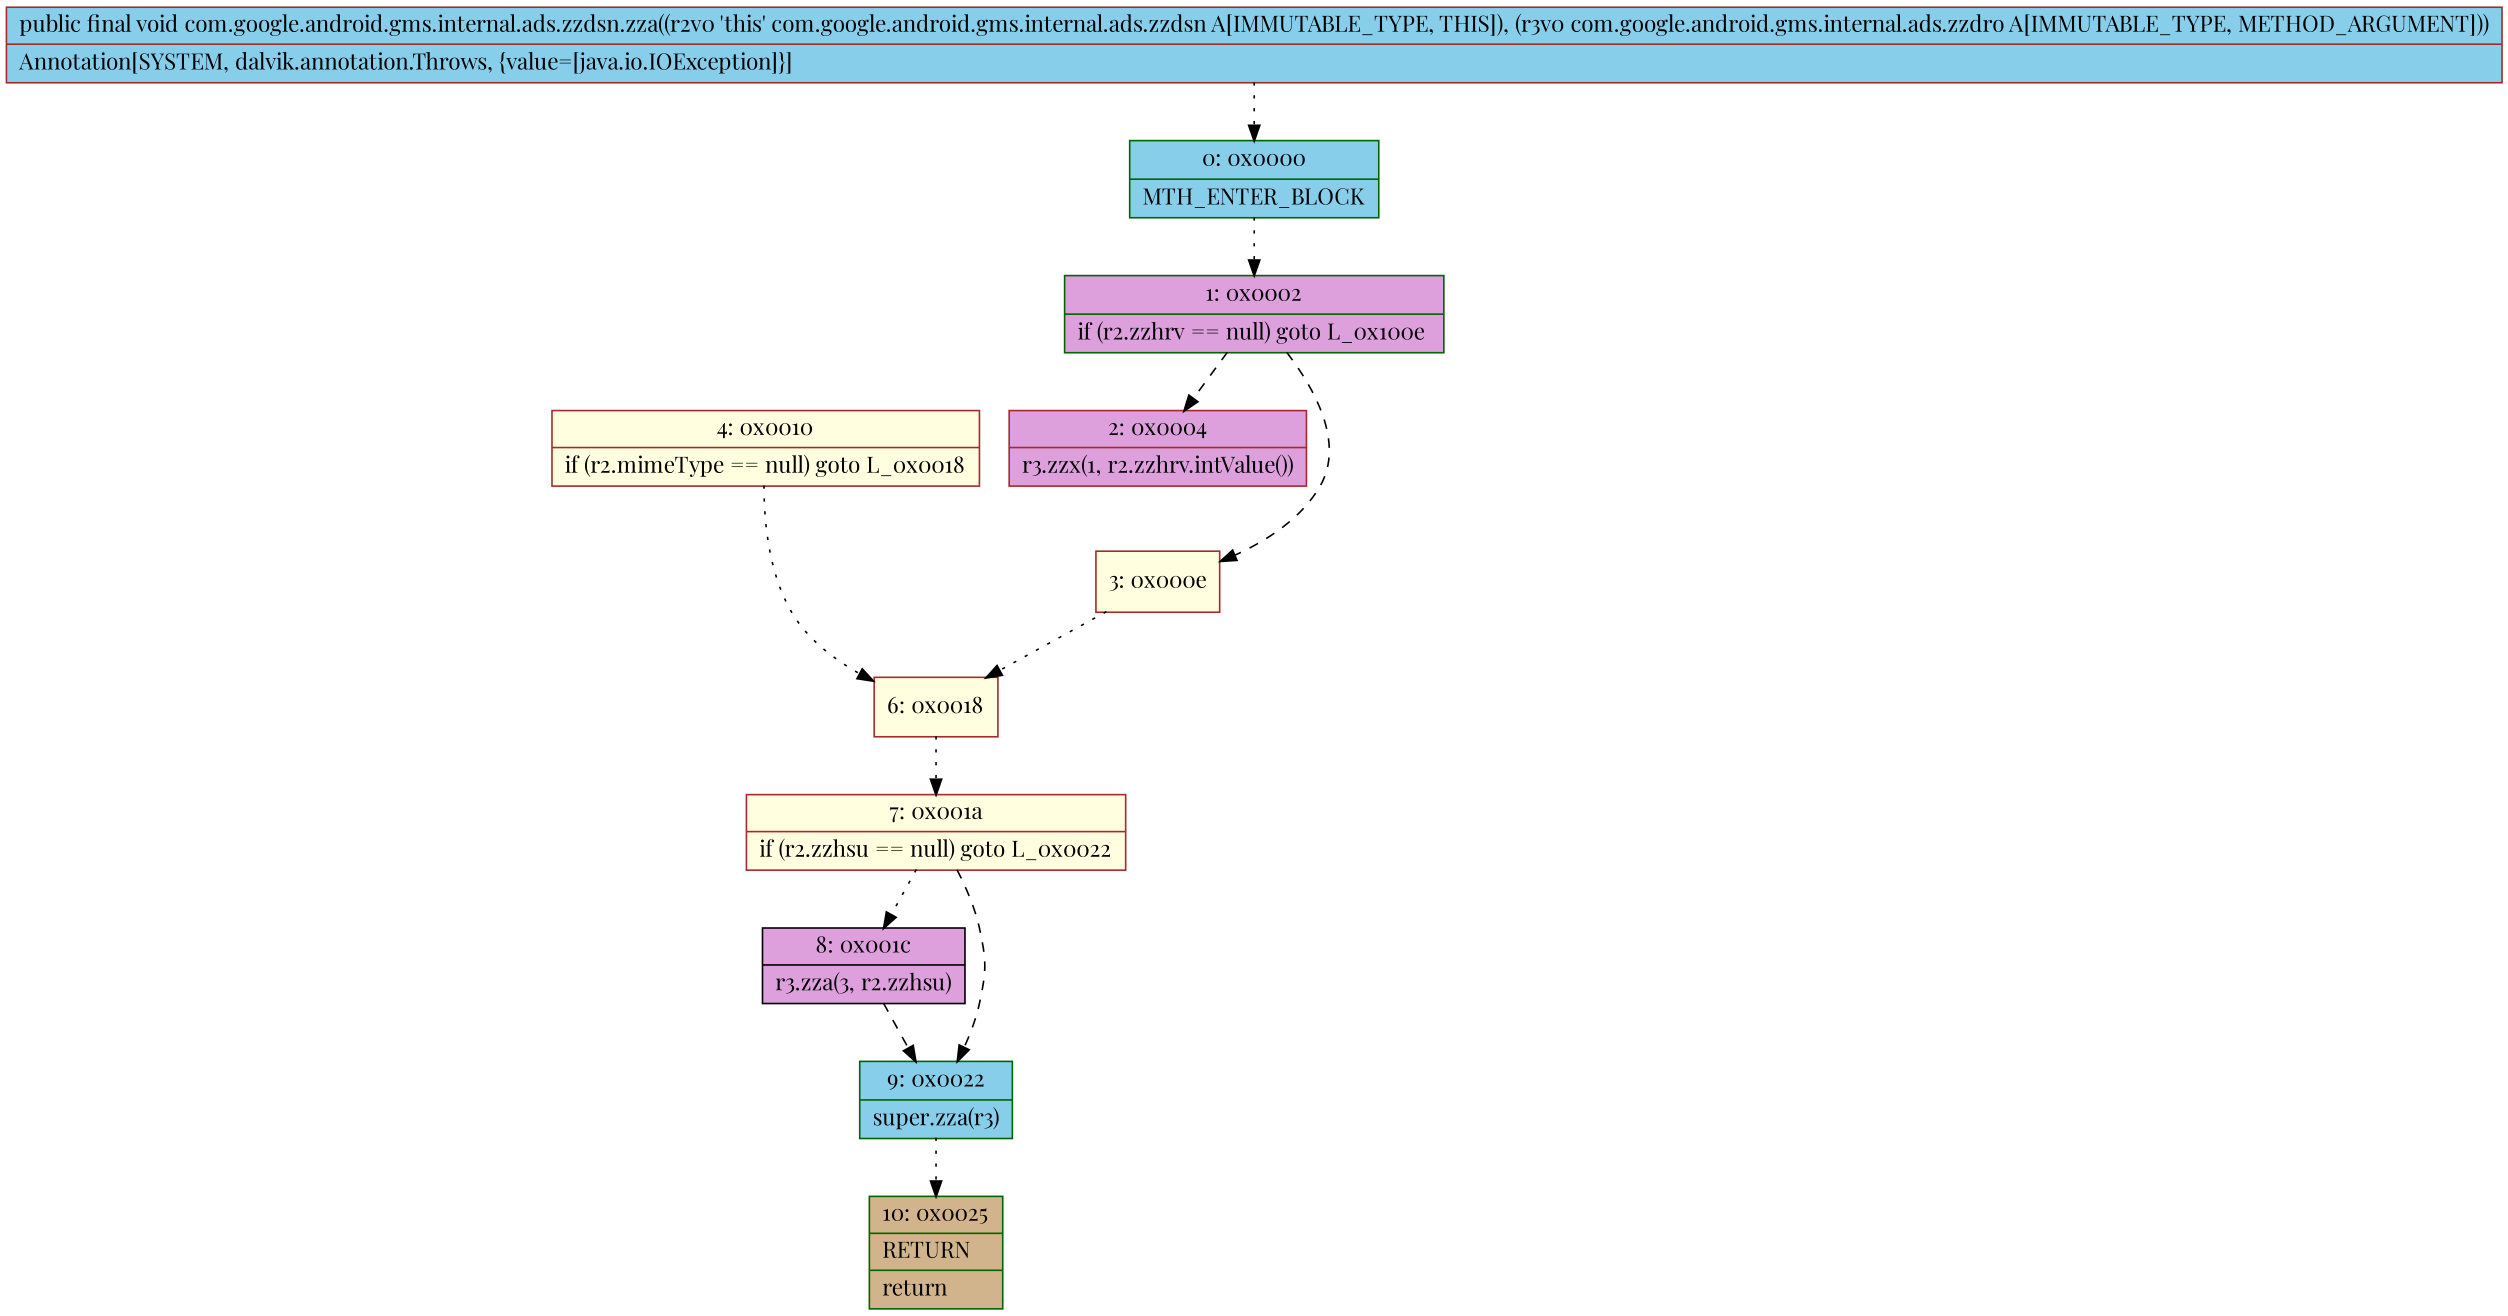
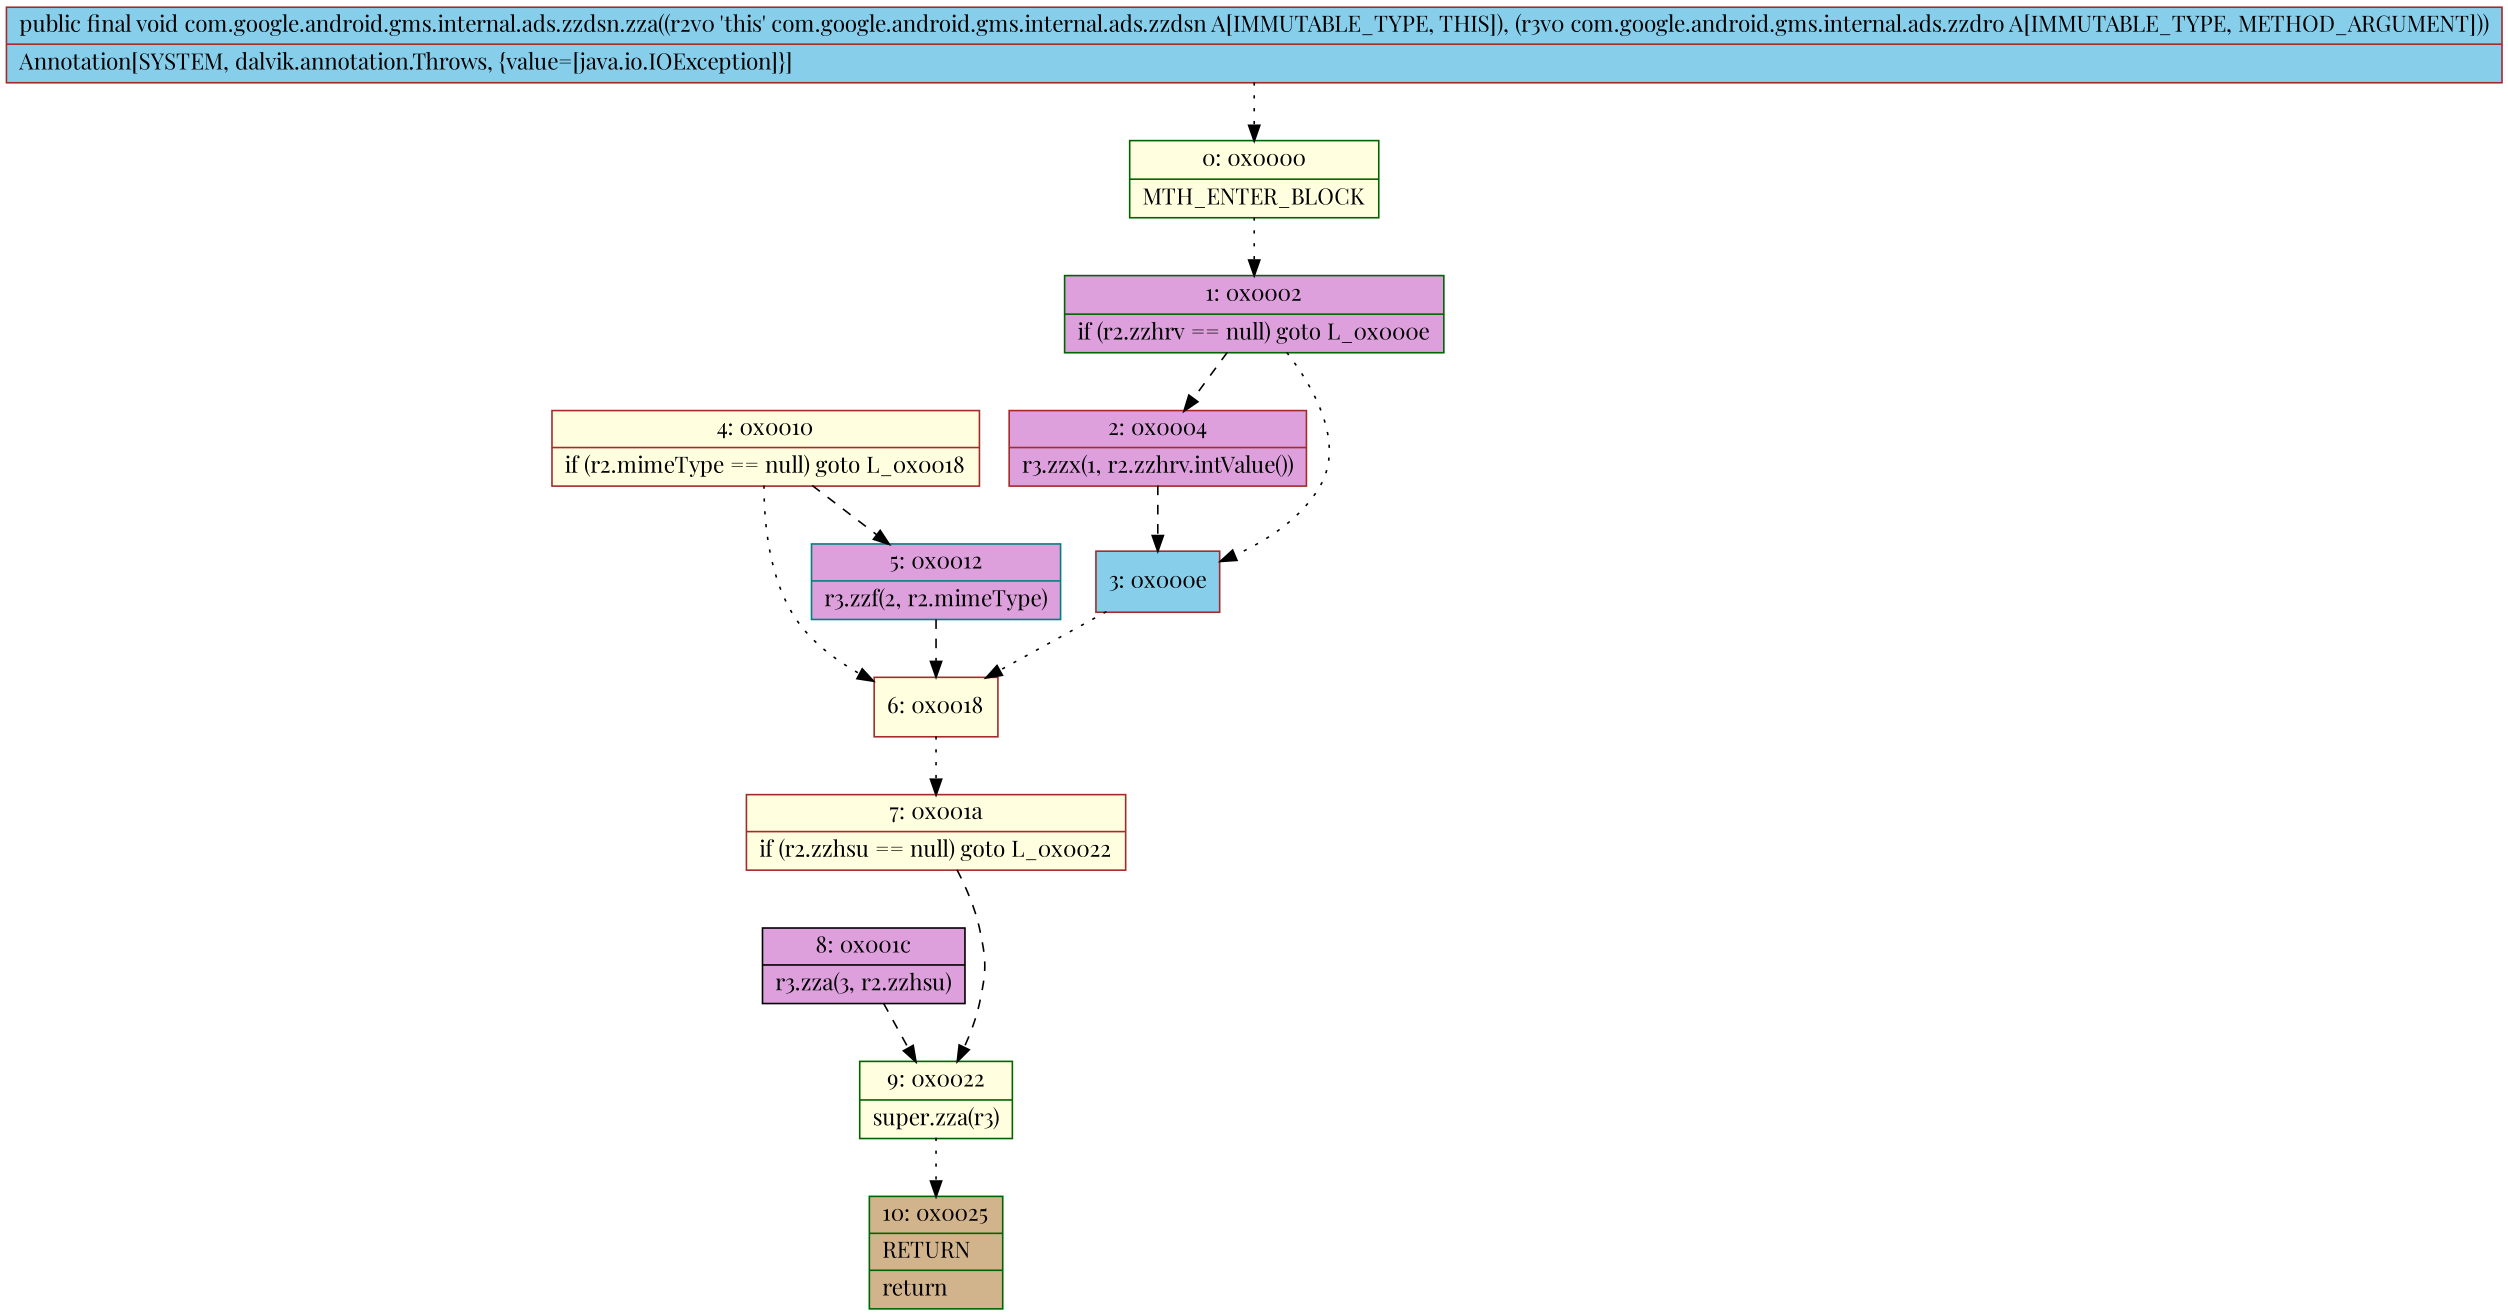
node "0: 0x0000": fillcolor skyblue -> lightyellow
node "1: 0x0002": text "if (r2.zzhrv == null) goto L_0x100e" -> "if (r2.zzhrv == null) goto L_0x000e"
edge "1: 0x0002" -> "3: 0x000e": style dashed -> dotted
edge "2: 0x0004" -> "3: 0x000e": added
node "5: 0x0012": added
node "3: 0x000e": fillcolor lightyellow -> skyblue
edge "7: 0x001a" -> "8: 0x001c": removed
node "9: 0x0022": fillcolor skyblue -> lightyellow
